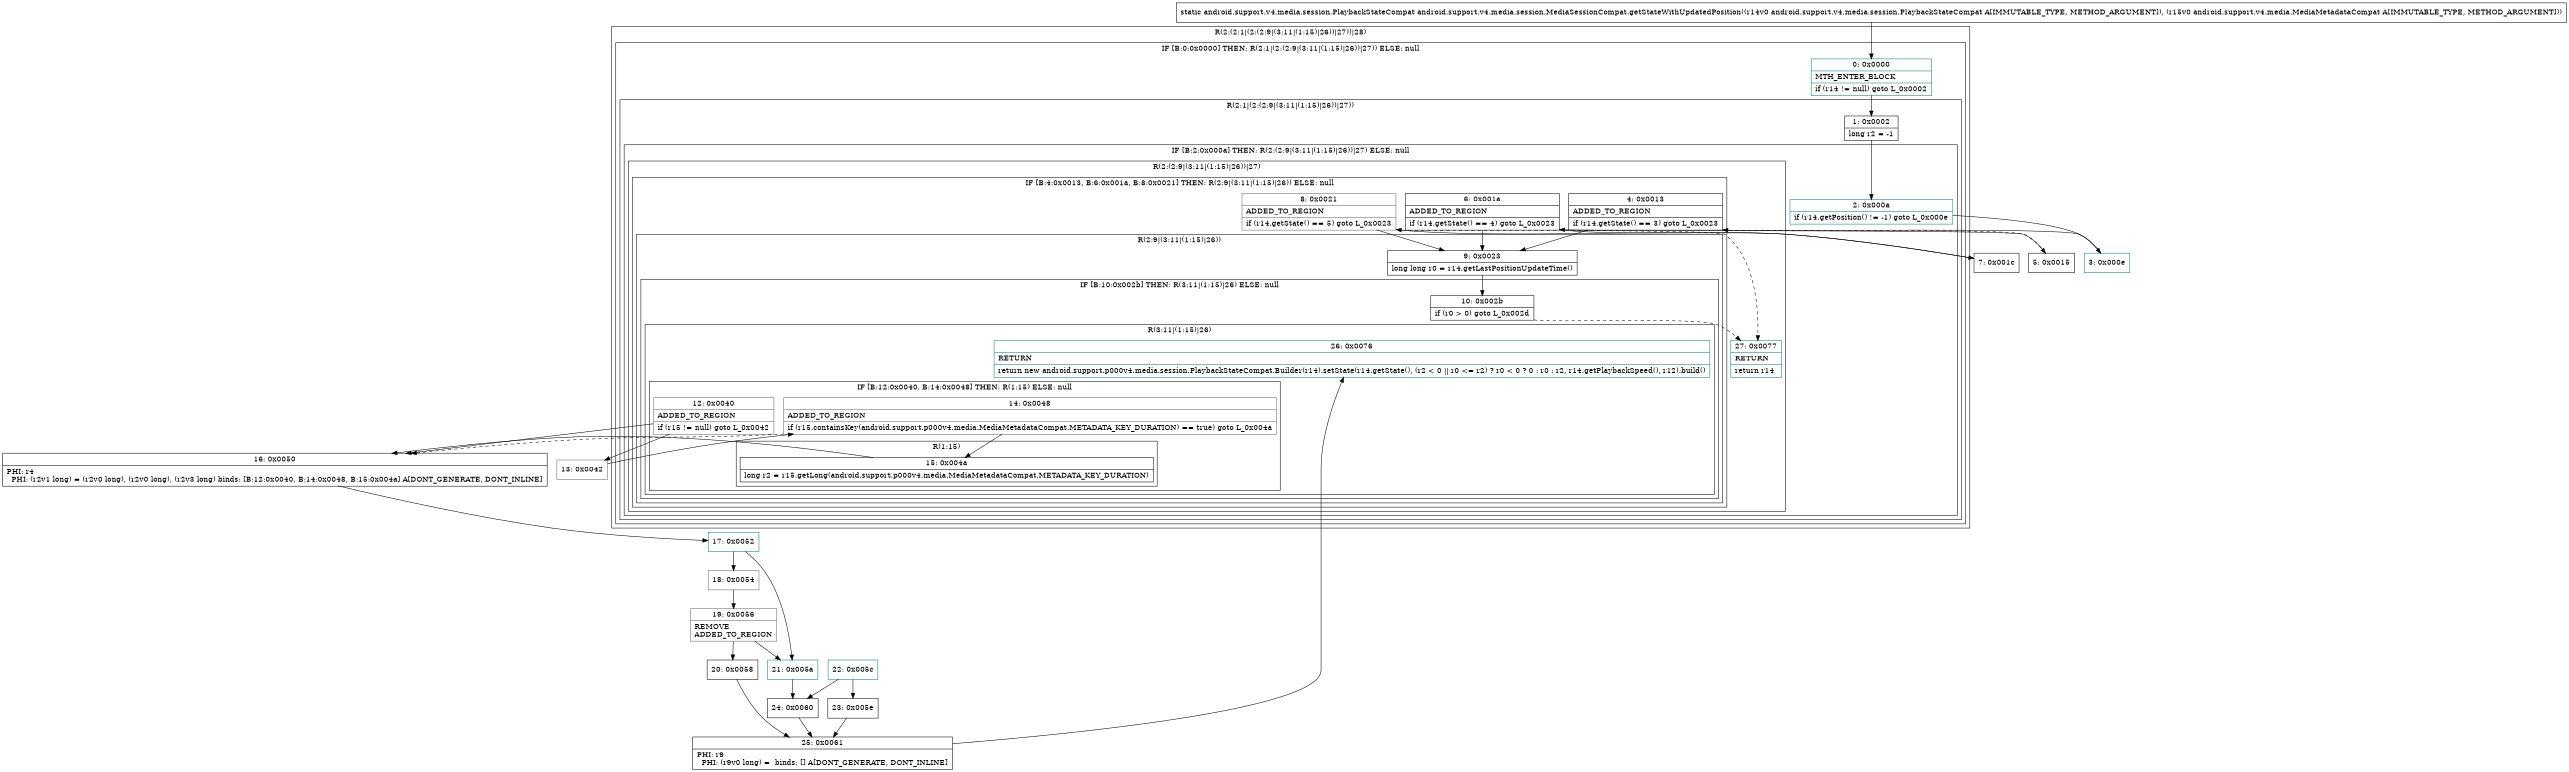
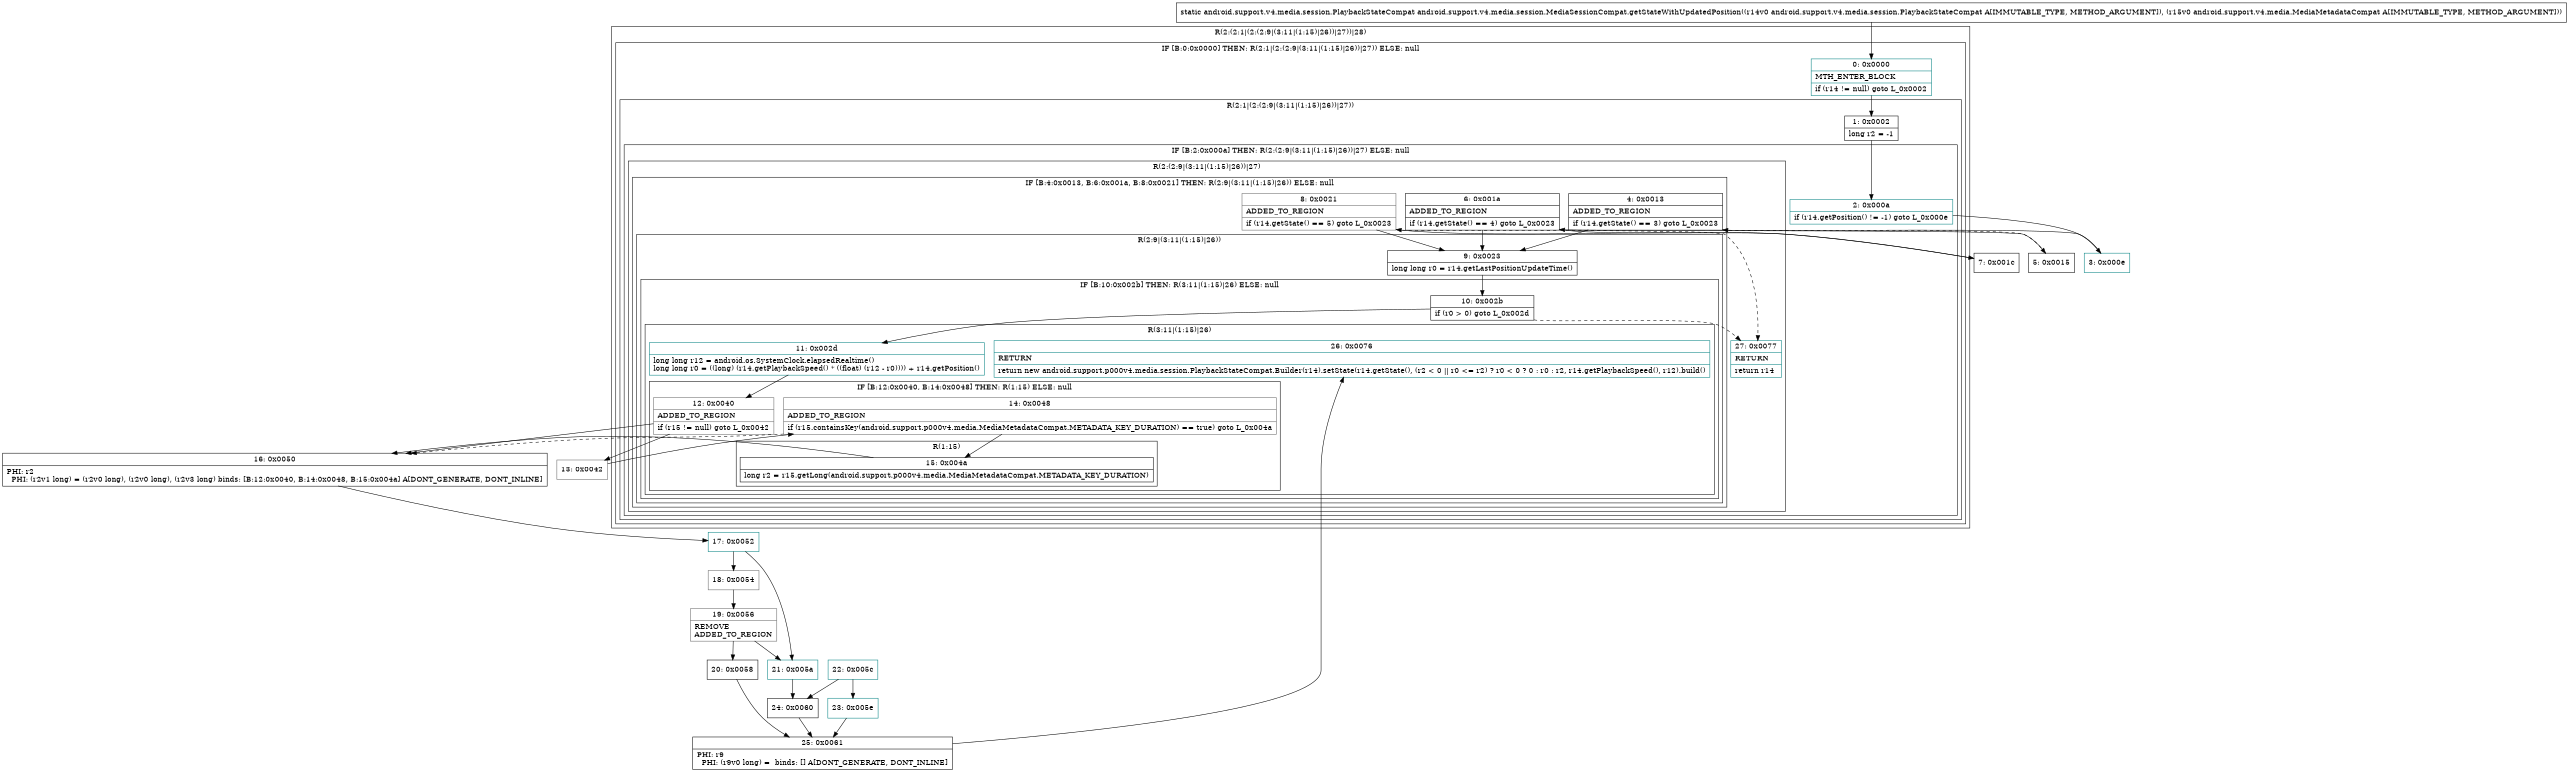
node "11: 0x002d": added
node "16: 0x0050": text "PHI: r4" -> "PHI: r2"
node "23: 0x005e": color black -> teal
